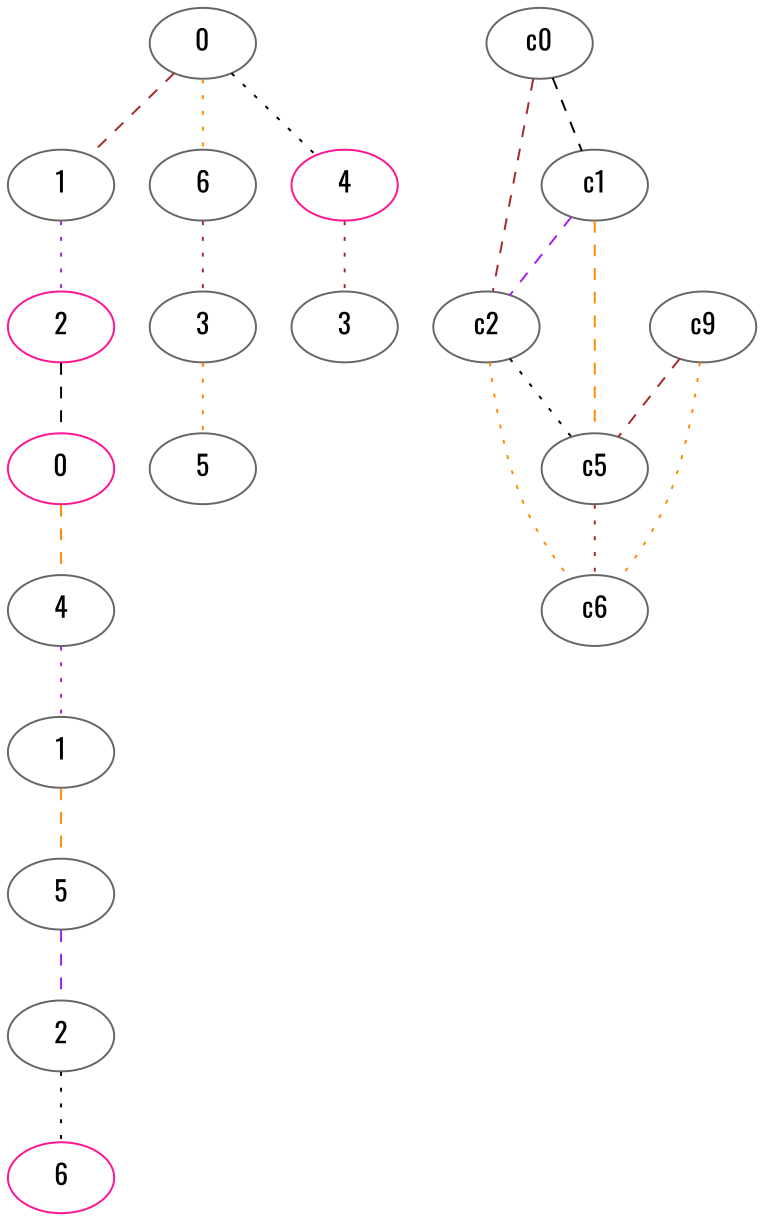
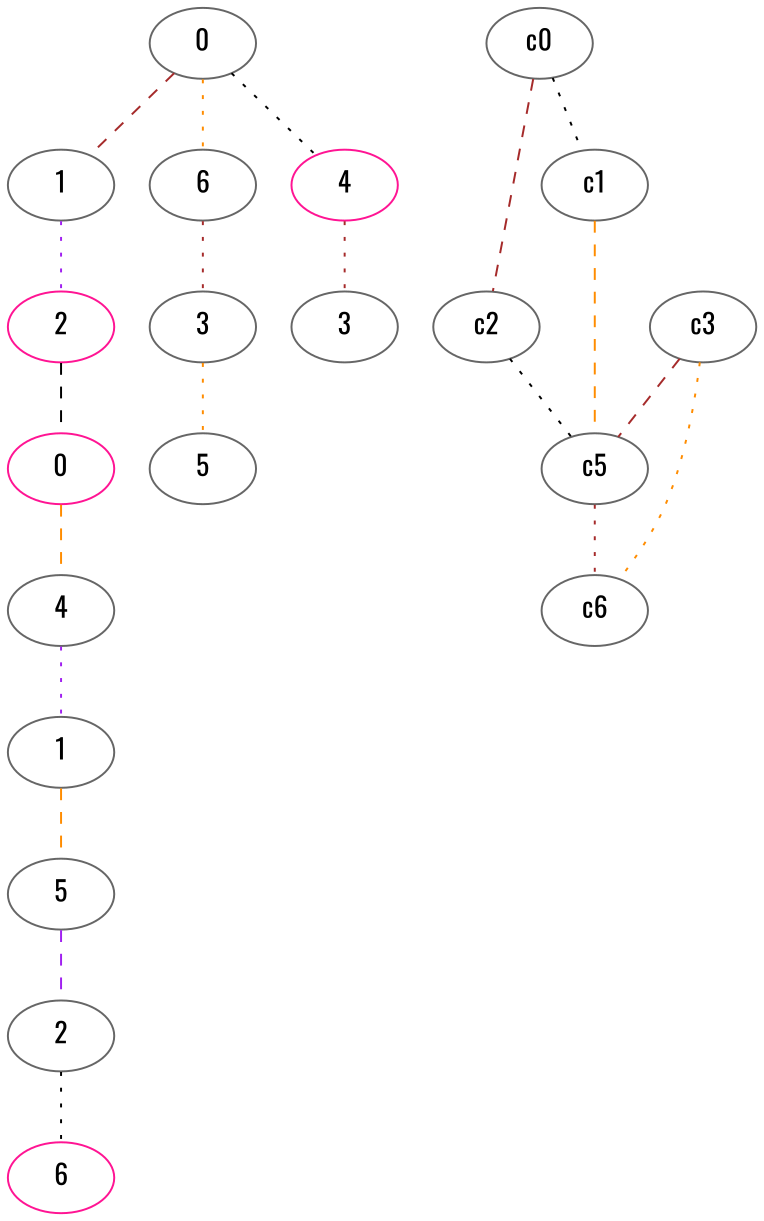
edge "c0" -- "c1": style dashed -> dotted
edge "c1" -- "c2": removed
node "c9": label "c9" -> "c3"
edge "c2" -- "c6": removed
